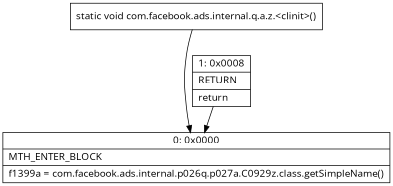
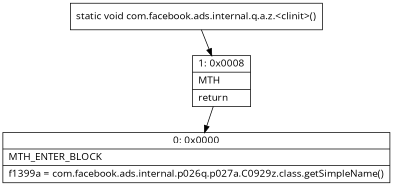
edge "static void com.facebook.ads.internal.q.a.z.<clinit>()" -> "0: 0x0000": now "static void com.facebook.ads.internal.q.a.z.<clinit>()" -> "1: 0x0008"
node "1: 0x0008": text "RETURN" -> "MTH"
